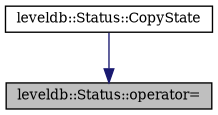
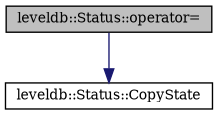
edge "leveldb::Status::CopyState" -> "leveldb::Status::operator=": reversed
